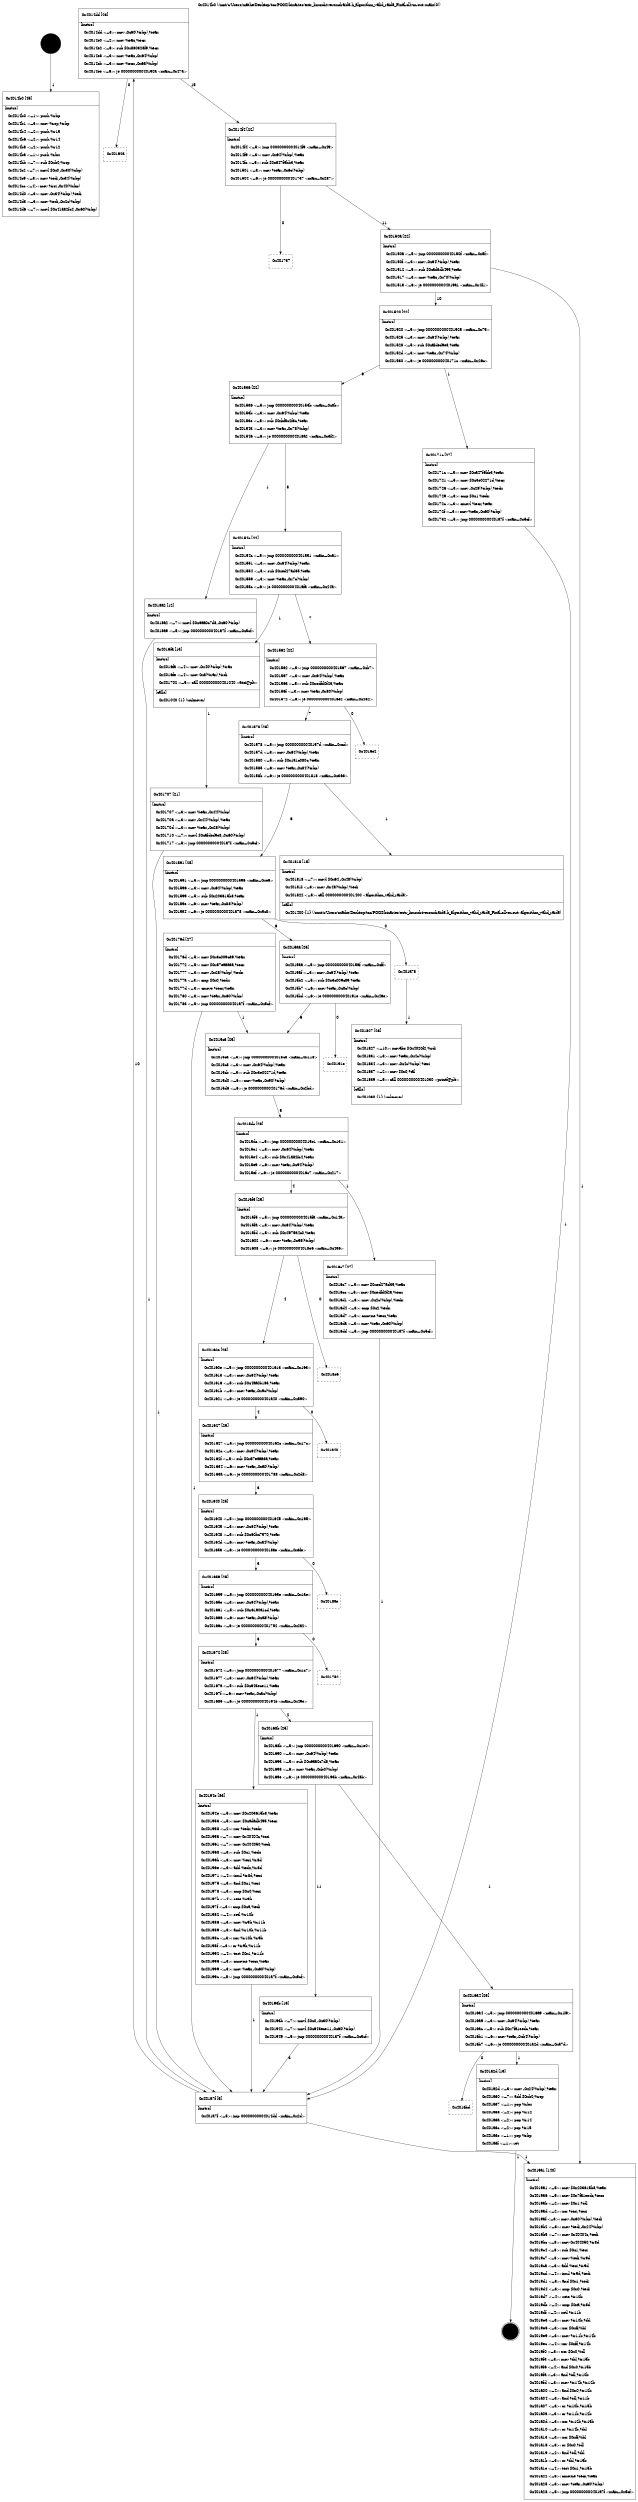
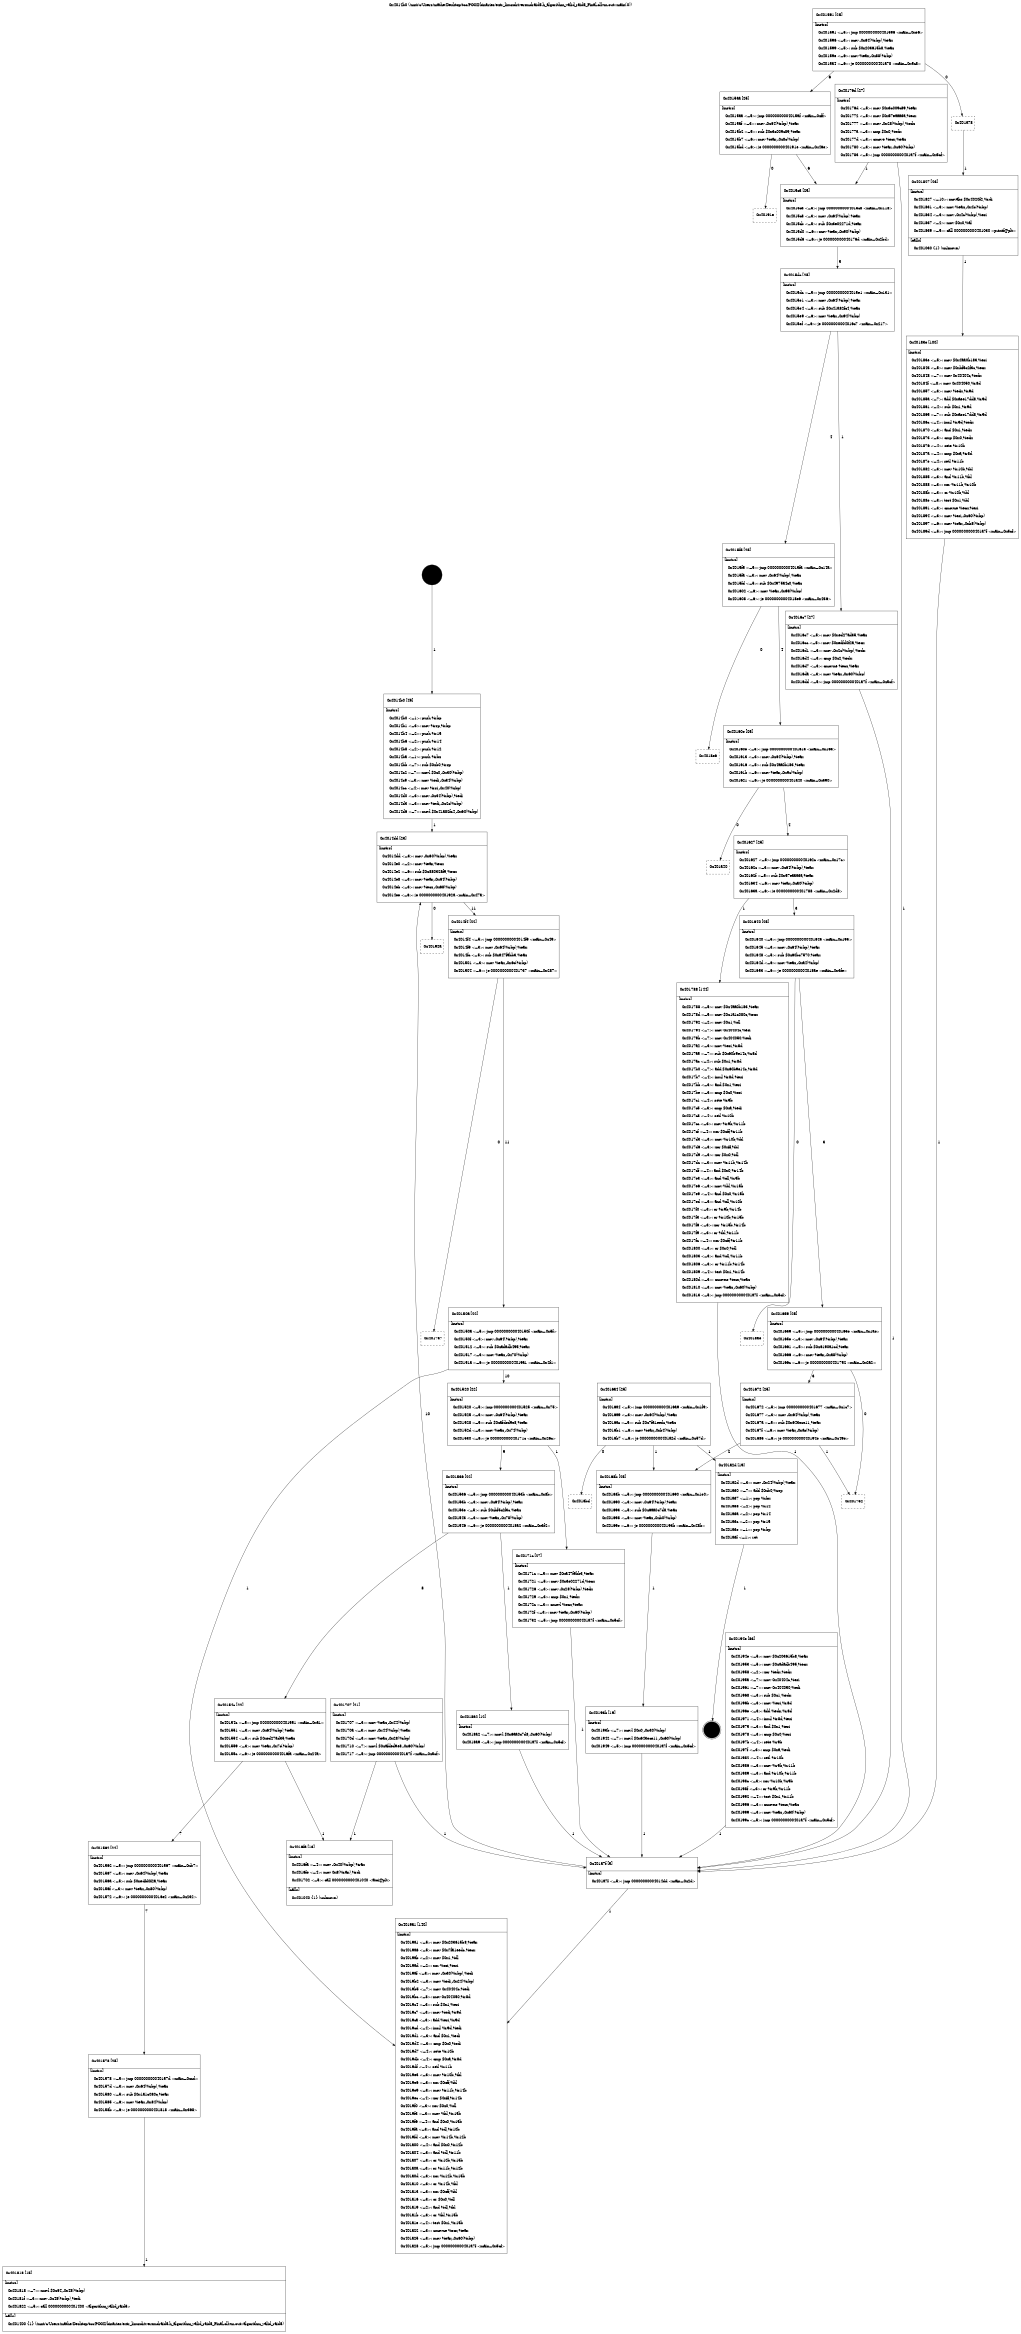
edge "0x4014dd [23]" -> "0x4014f4 [22]": label " 15" -> " 11"
node "0x40183e [100]": added
edge "0x4016fa [13]" -> "0x401707 [21]": reversed
node "0x4016e2": removed
edge "0x401578 [25]" -> "0x401591 [25]": removed, label "6"
edge "0x4014b0 [45]" -> "0x4014dd [23]": added, label "1"
node "0x401788 [144]": added
edge "0x401672 [25]" -> "0x40194e [83]": now "0x401672 [25]" -> "0x401752"
edge "0x40168b [25]" -> "0x4016a4 [25]": reversed
edge "0x40168b [25]" -> "0x40193b [19]": label " 11" -> " 1"
edge "0x40193b [19]" -> "0x401a7f [5]": label " 3" -> " 1"
